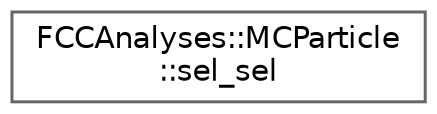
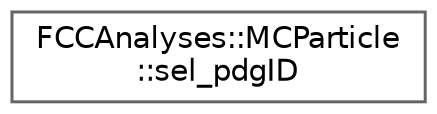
node "FCCAnalyses::MCParticle ::sel_sel": label "FCCAnalyses::MCParticle ::sel_sel" -> "FCCAnalyses::MCParticle ::sel_pdgID"
